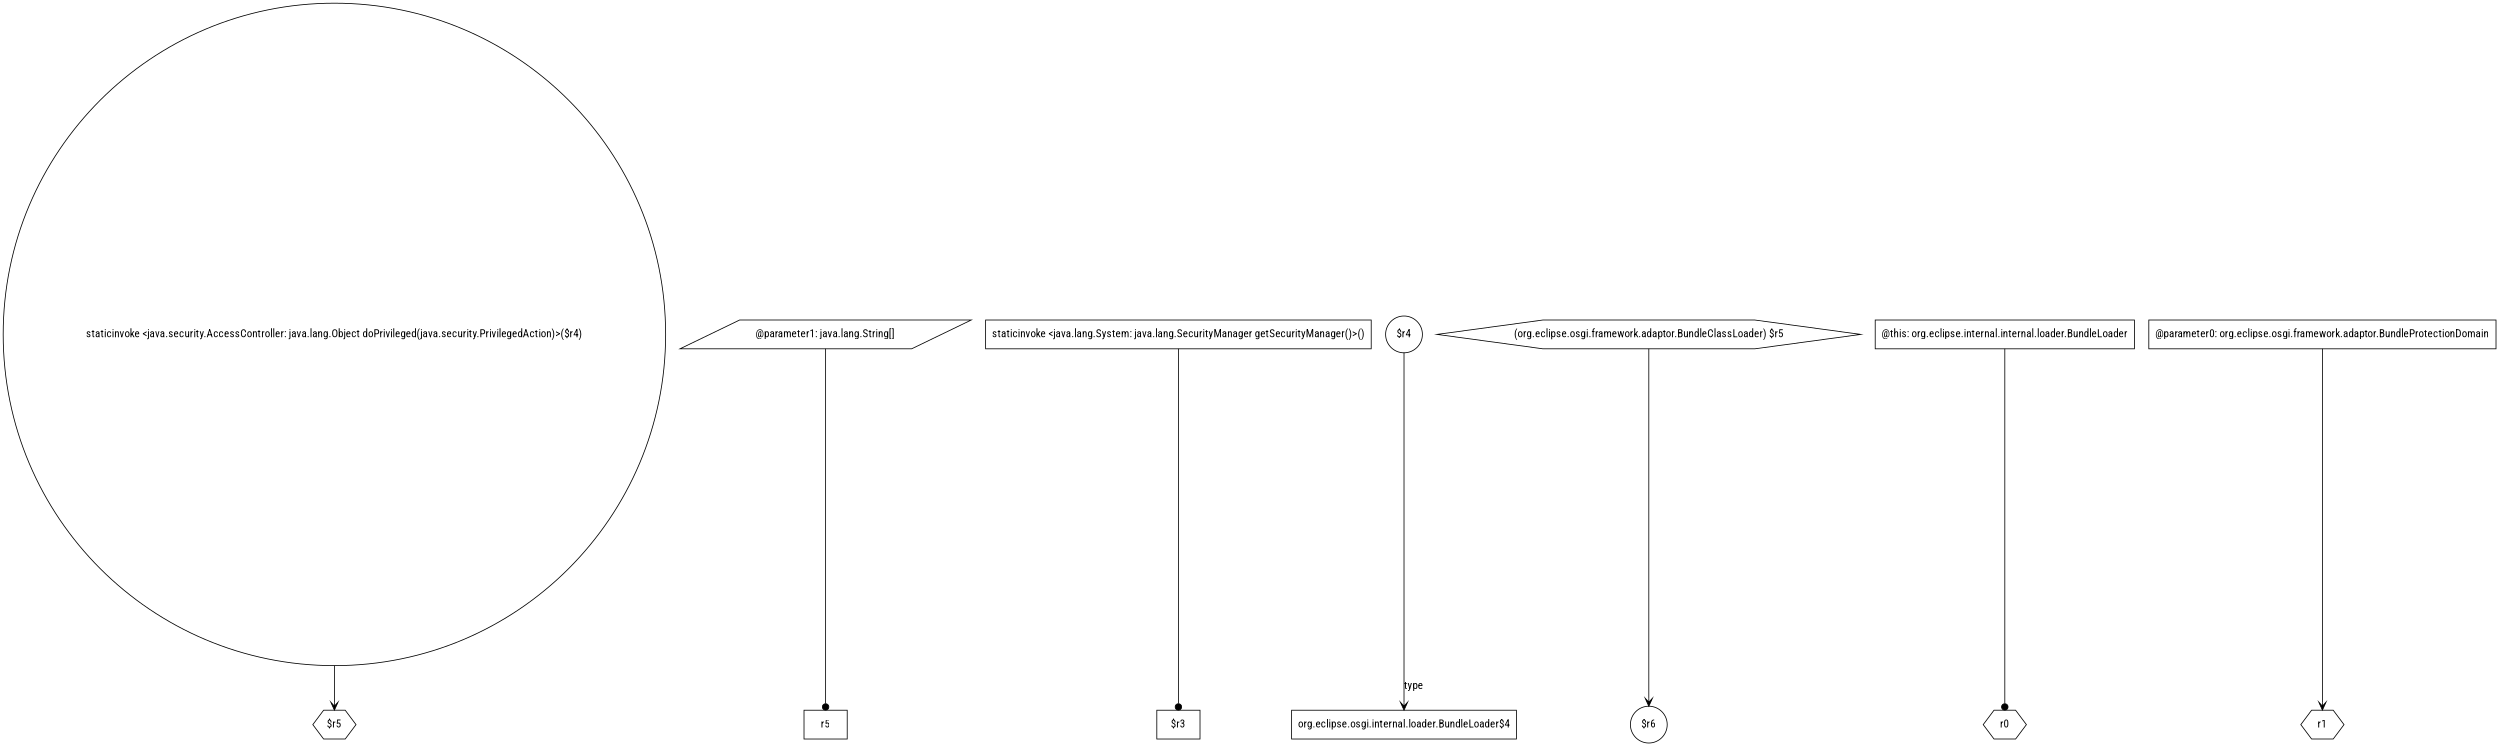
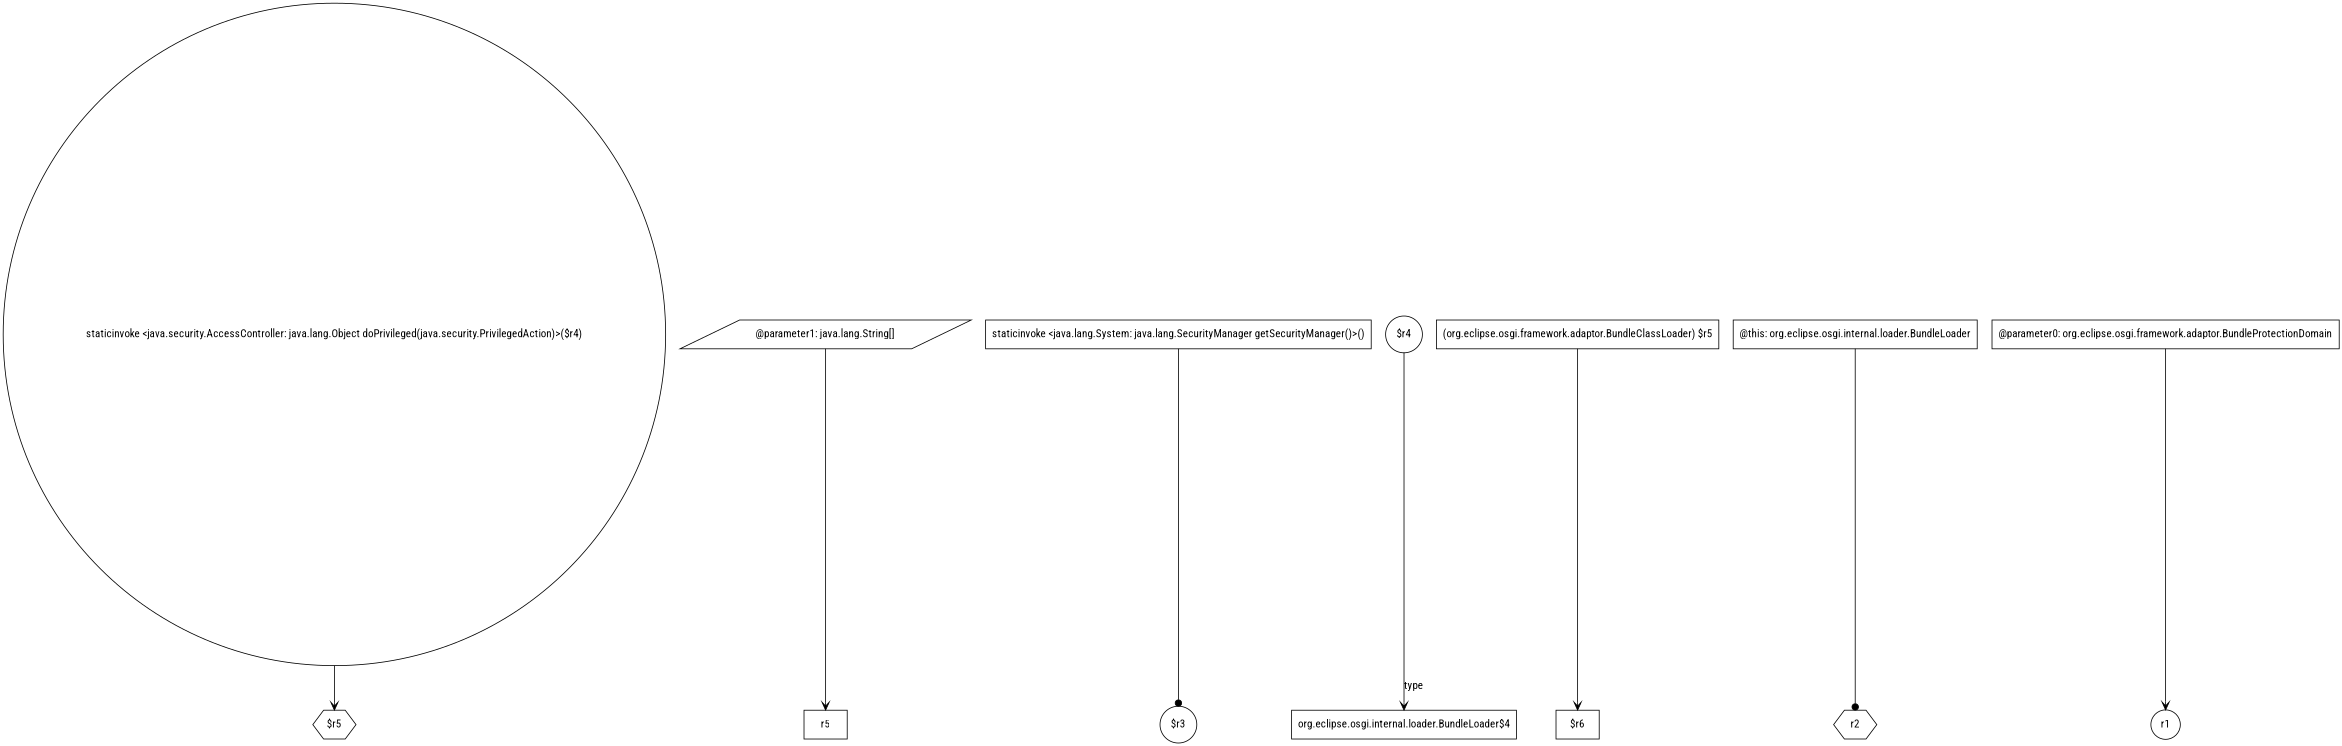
node "(org.eclipse.osgi.framework.adaptor.BundleClassLoader) $r5": shape hexagon -> box
node "@this: org.eclipse.internal.internal.loader.BundleLoader": label "@this: org.eclipse.internal.internal.loader.BundleLoader" -> "@this: org.eclipse.osgi.internal.loader.BundleLoader"
edge "@parameter1: java.lang.String[]" -> "r5": arrowhead dot -> vee
node "$r3": shape box -> circle
node "$r6": shape circle -> box
node "r0": label "r0" -> "r2"
node "r1": shape hexagon -> circle
